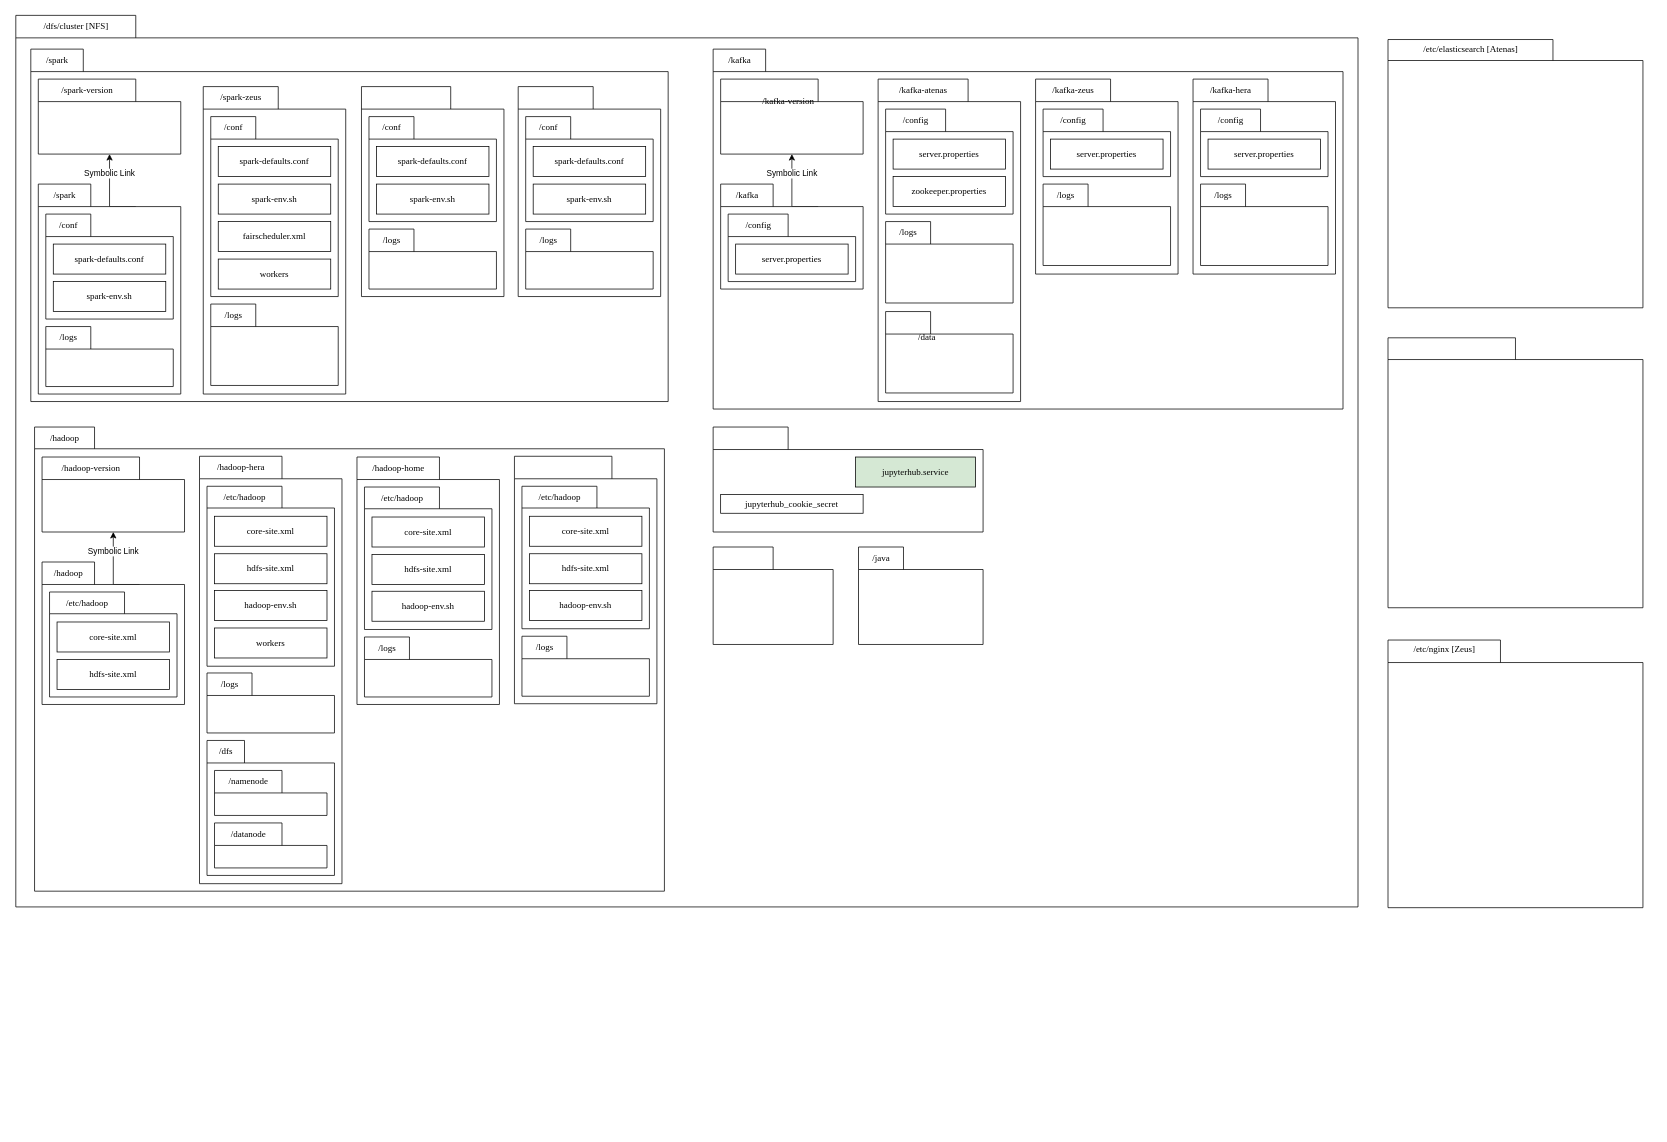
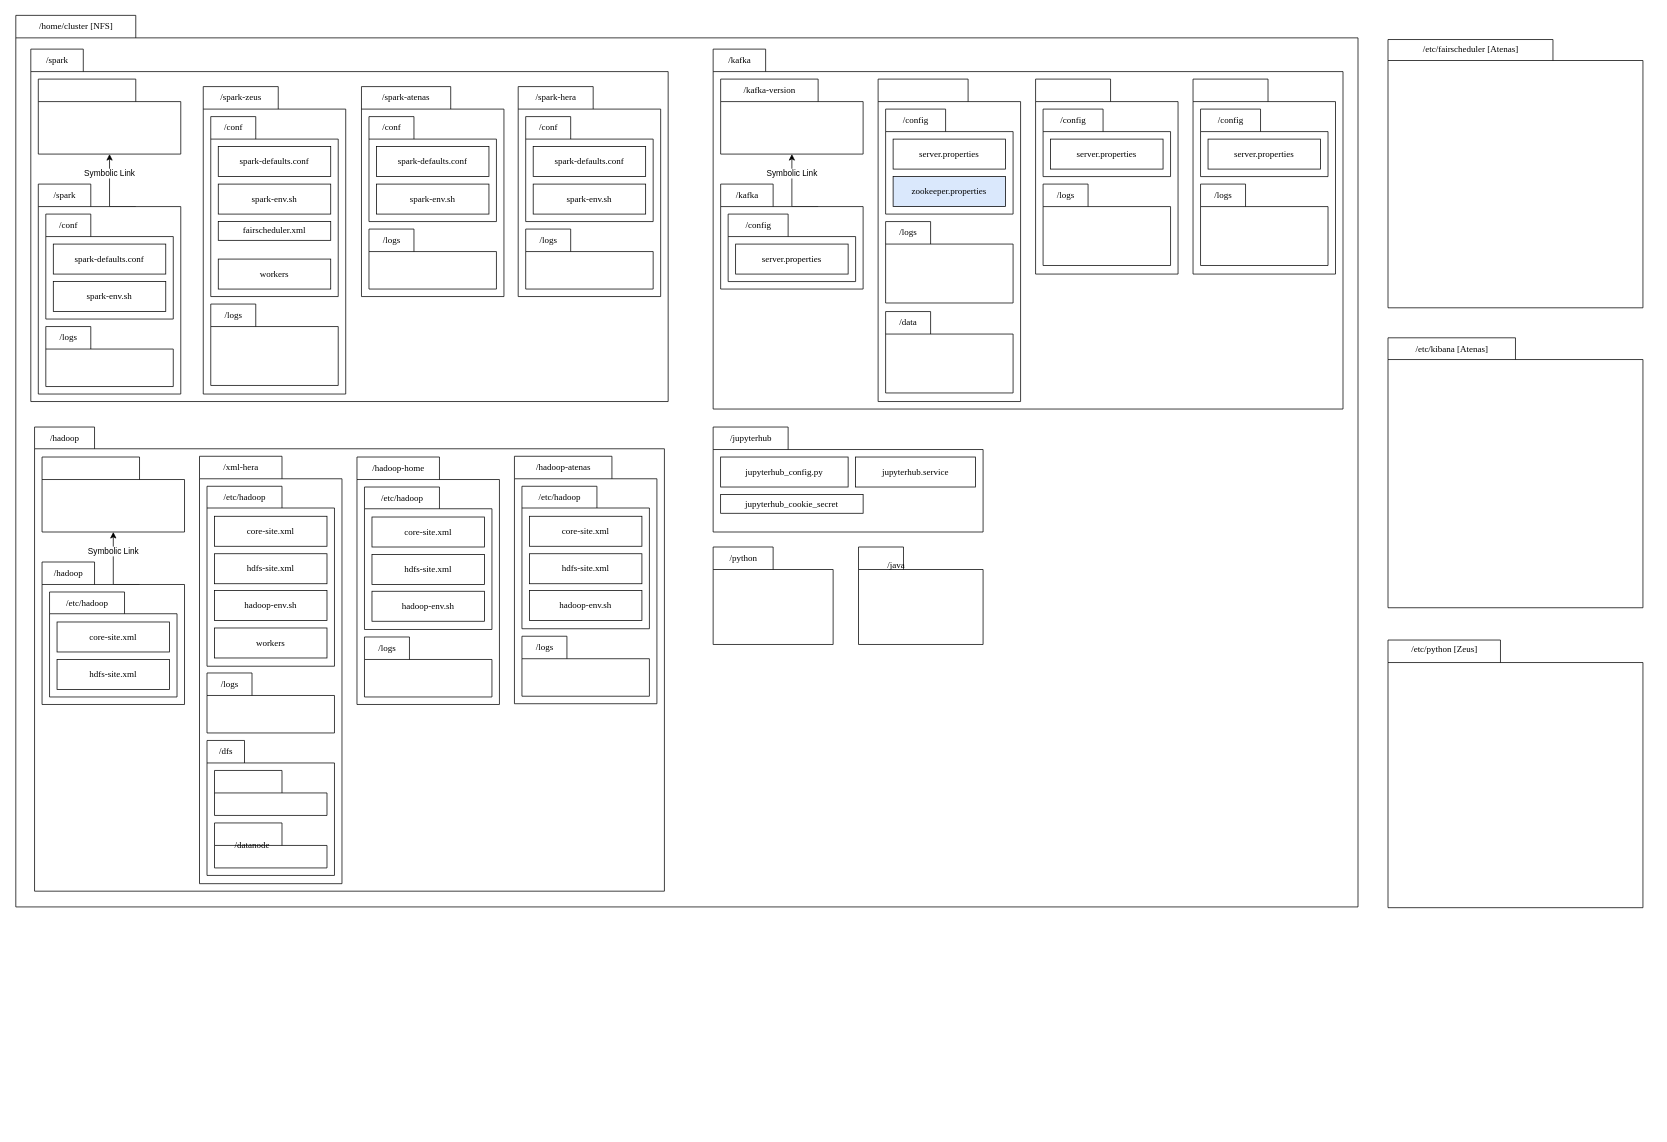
node "/dfs/cluster [NFS]": label "/dfs/cluster [NFS]" -> "/home/cluster [NFS]"
node "/etc/elasticsearch [Atenas]": label "/etc/elasticsearch [Atenas]" -> "/etc/fairscheduler [Atenas]"
node "/spark-version": removed
node "/kafka-atenas": removed
node "/kafka-zeus": removed
node "/kafka-hera": removed
node "/spark-atenas": added
node "/spark-hera": added
node "/kafka-version": moved (788, 102) -> (769, 90)
node "zookeeper.properties": fillcolor #ffffff -> #dae8fc
node "fairscheduler.xml": size 113x30 -> 113x19
node "/data": moved (927, 338) -> (908, 323)
node "/etc/kibana [Atenas]": added
node "/jupyterhub": added
node "/hadoop-version": removed
node "/hadoop-hera": label "/hadoop-hera" -> "/xml-hera"
node "/hadoop-atenas": added
node "jupyterhub_config.py": added
node "jupyterhub.service": fillcolor #d5e8d4 -> #ffffff
node "/python": added
node "/java": moved (881, 558) -> (896, 566)
node "/etc/nginx [Zeus]": label "/etc/nginx [Zeus]" -> "/etc/python [Zeus]"
node "/namenode": removed
node "/datanode": moved (248, 834) -> (252, 846)
